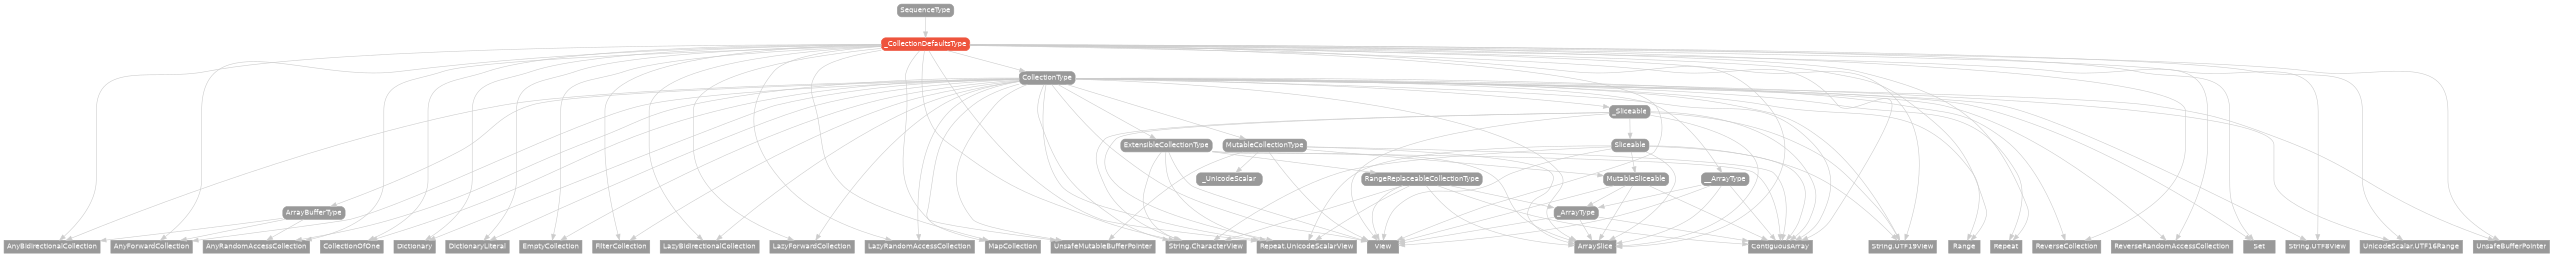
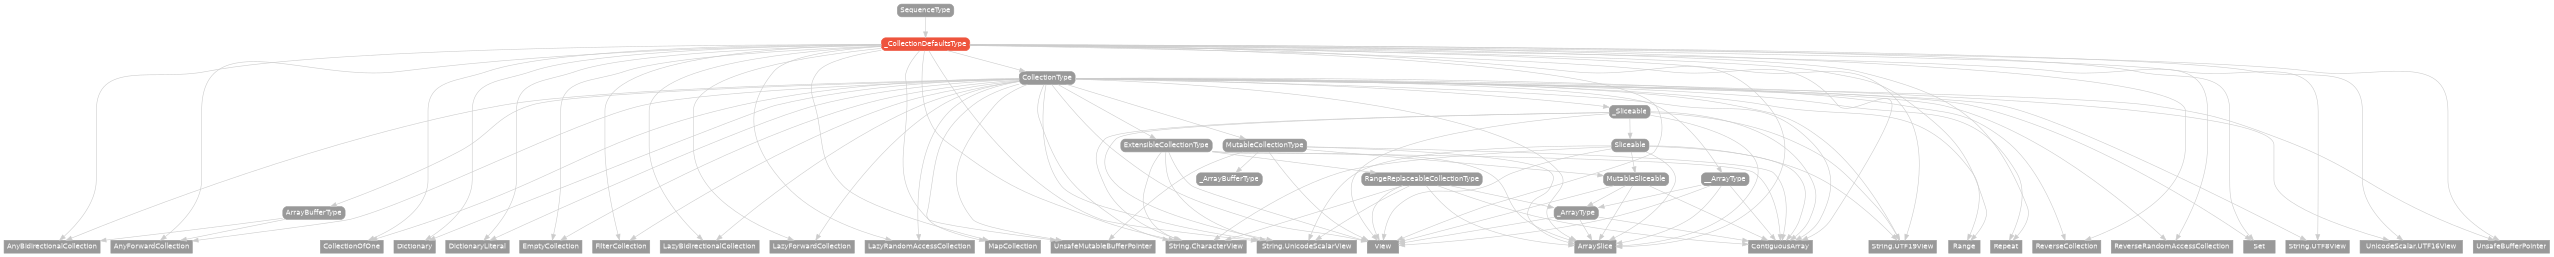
node "_UnicodeScalar": label "_UnicodeScalar" -> "_ArrayBufferType"
node "AnyRandomAccessCollection": removed
node "Repeat.UnicodeScalarView": label "Repeat.UnicodeScalarView" -> "String.UnicodeScalarView"
node "UnicodeScalar.UTF16Range": label "UnicodeScalar.UTF16Range" -> "UnicodeScalar.UTF16View"
